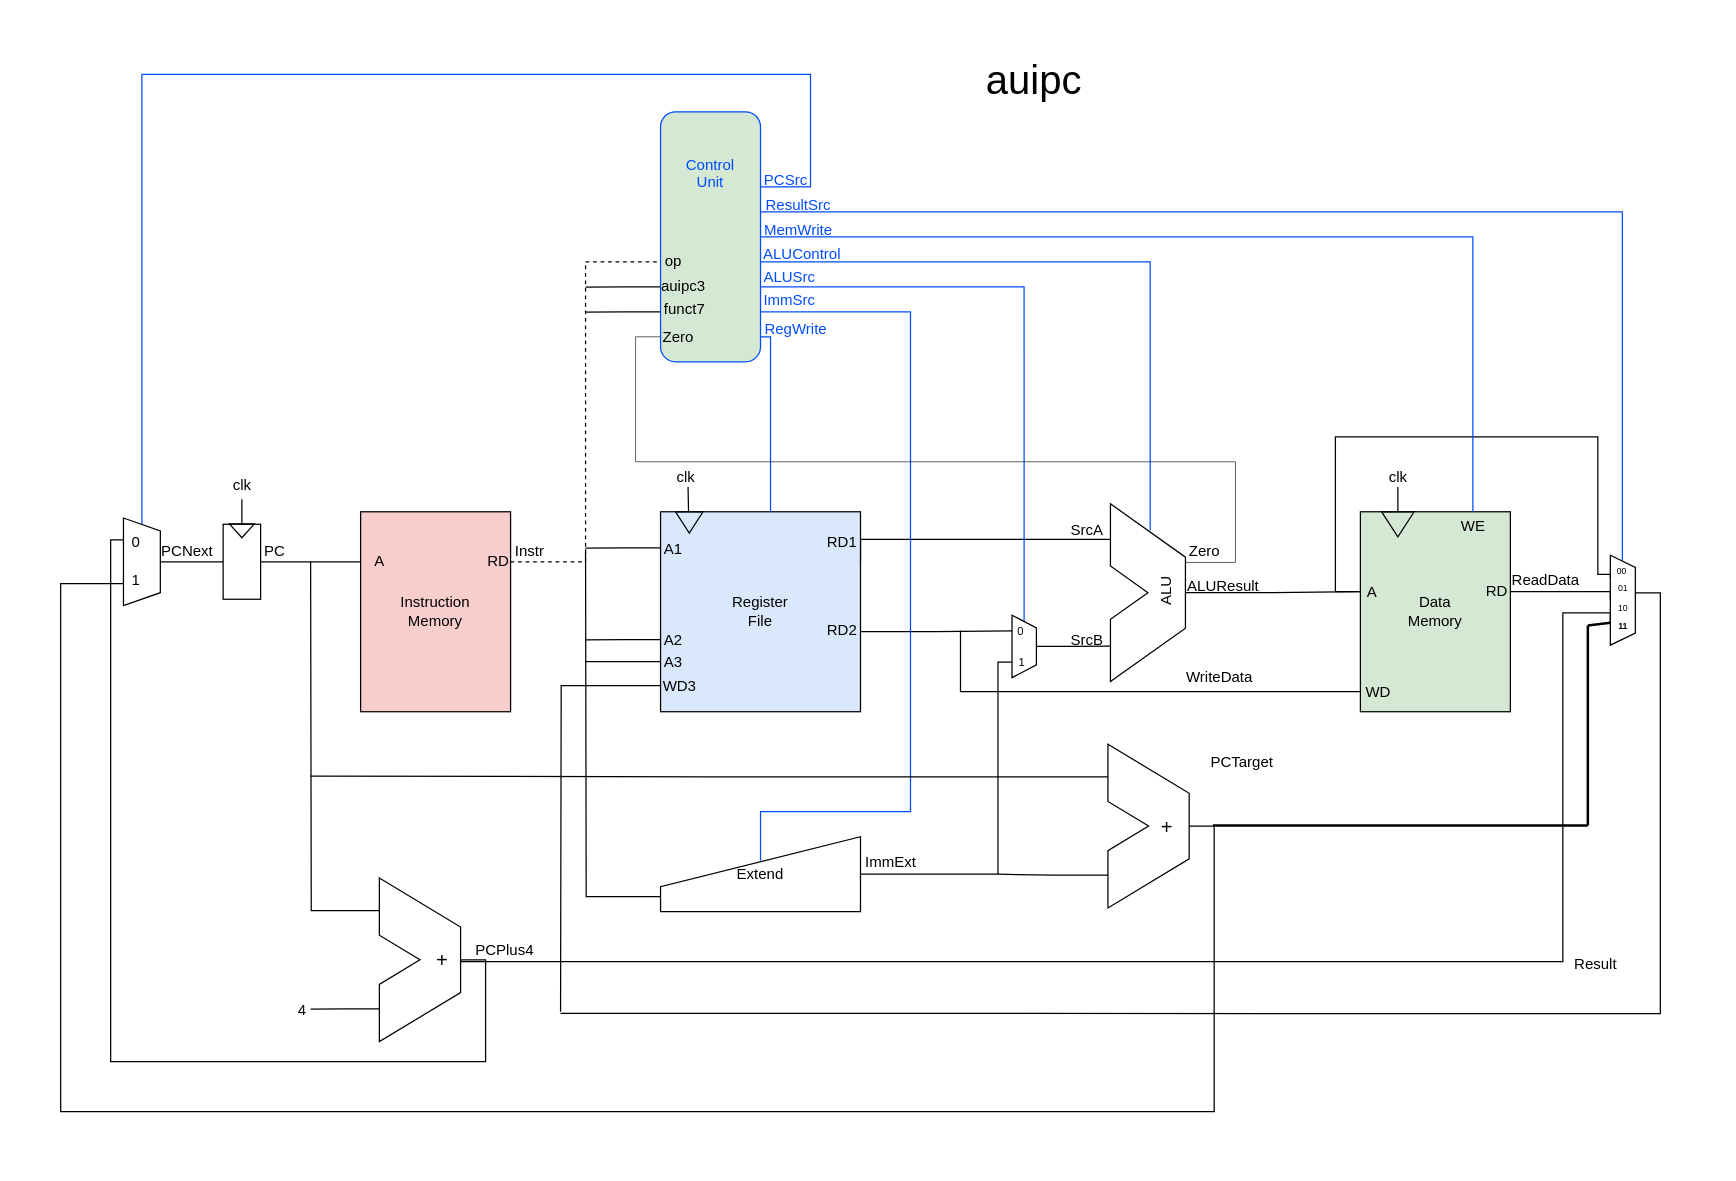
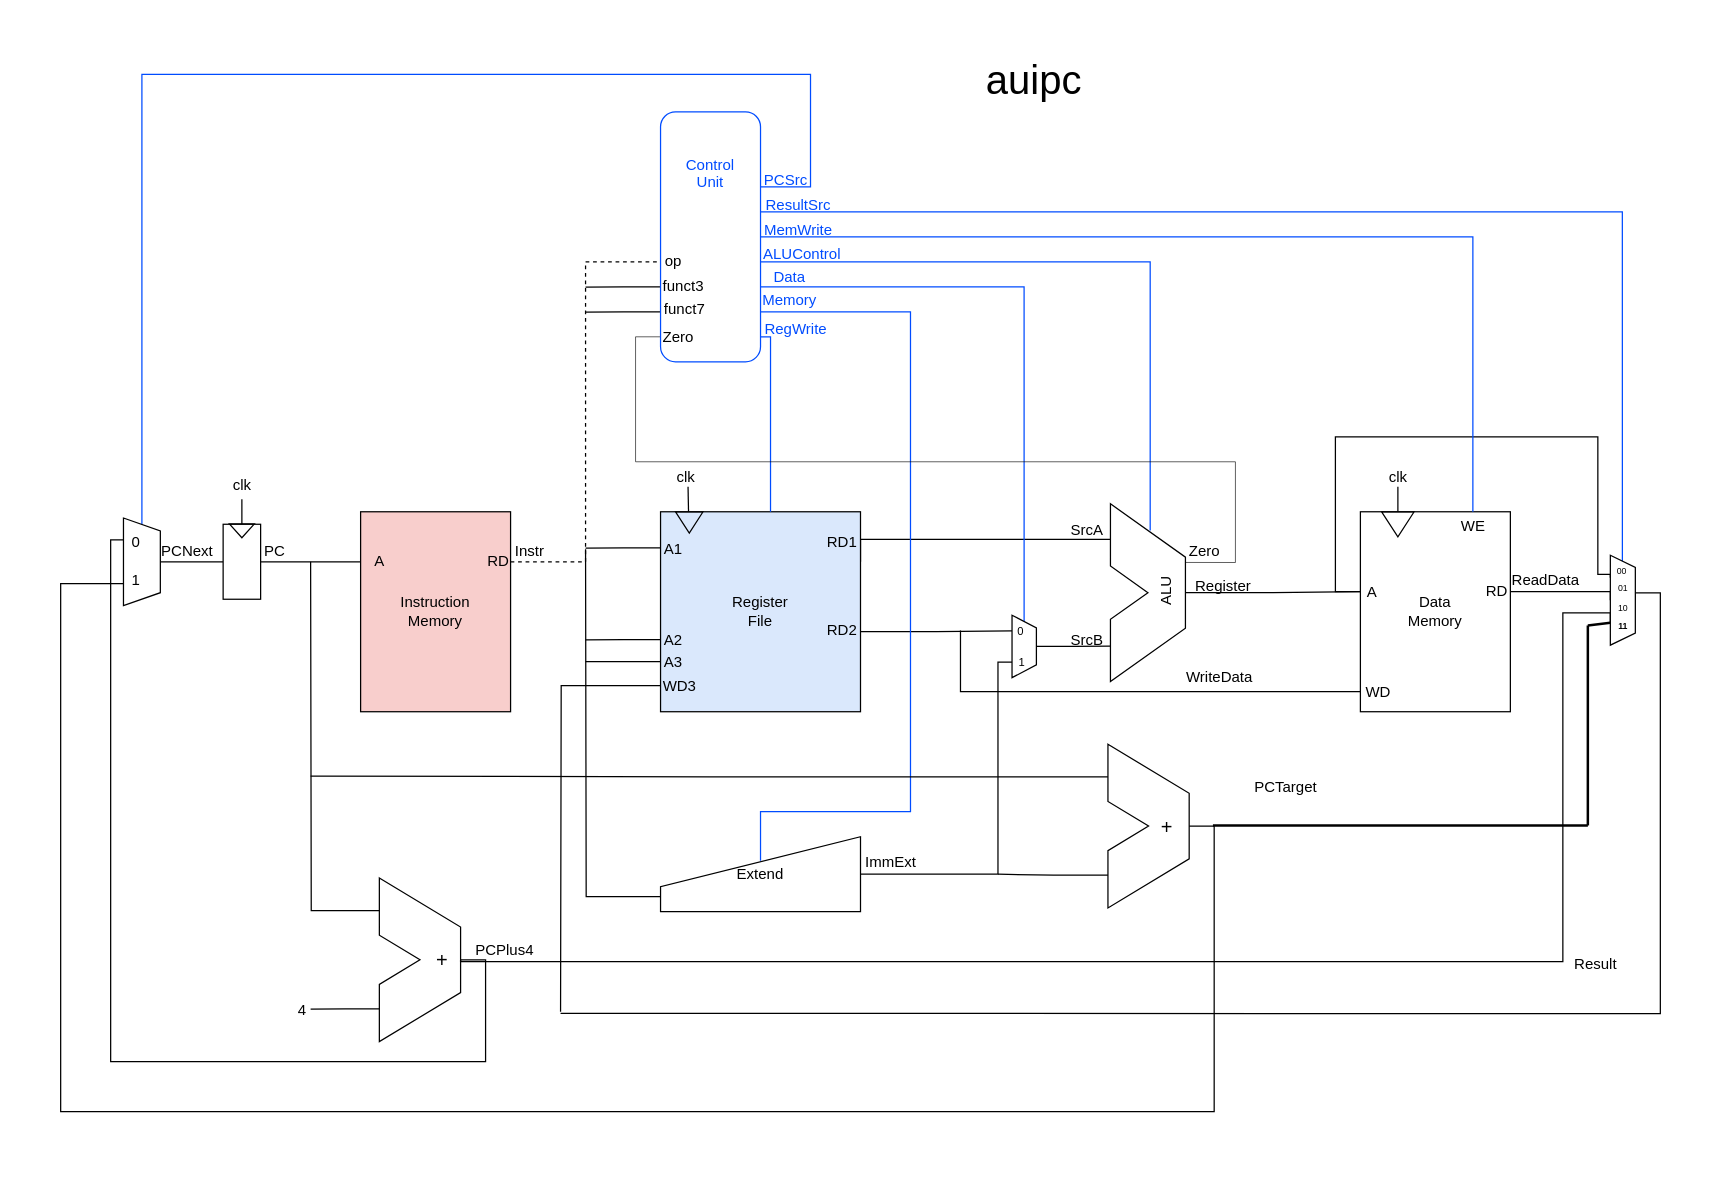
node "Control Unit": fillcolor #d5e8d4 -> #ffffff
node "ALUSrc": label "ALUSrc" -> "Data"
node "auipc3": label "auipc3" -> "funct3"
node "ImmSrc": label "ImmSrc" -> "Memory"
node "ALUResult": label "ALUResult" -> "Register"
node "Data Memory": fillcolor #d5e8d4 -> #ffffff
node "PCTarget": moved (1242, 763) -> (1286, 788)
